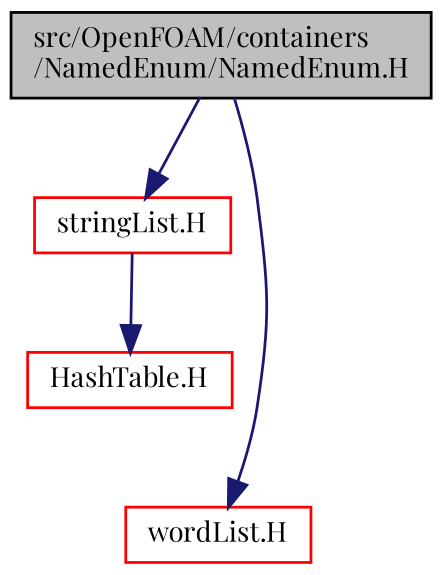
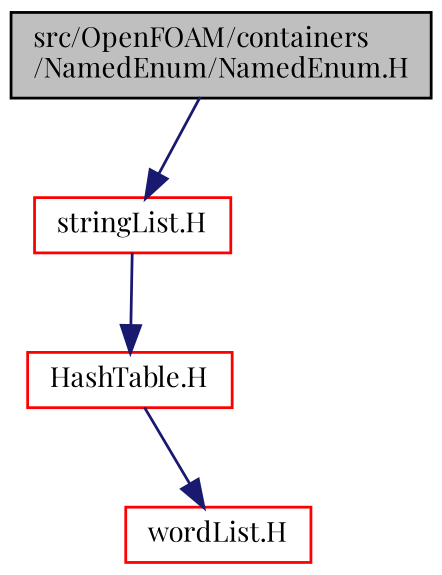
edge "src/OpenFOAM/containers /NamedEnum/NamedEnum.H" -> "wordList.H": now "HashTable.H" -> "wordList.H"
